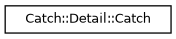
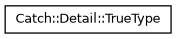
node "Catch::Detail::Catch": label "Catch::Detail::Catch" -> "Catch::Detail::TrueType"
